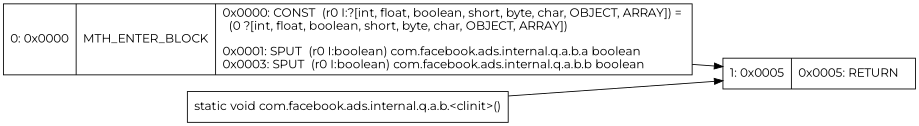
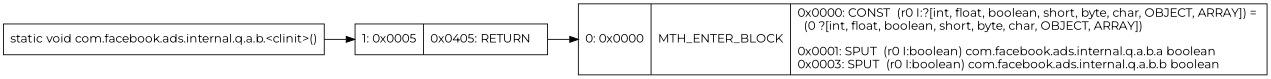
edge "0: 0x0000" -> "1: 0x0005": reversed
node "1: 0x0005": text "0x0005: RETURN" -> "0x0405: RETURN"
